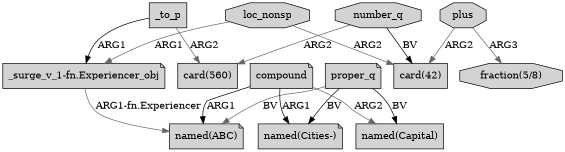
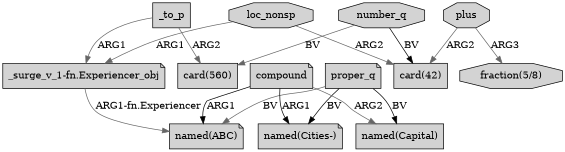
edge "_to_p" -> "_surge_v_1-fn.Experiencer_obj": color black -> gray40
edge "number_q" -> "card(560)": label "ARG2" -> "BV"
